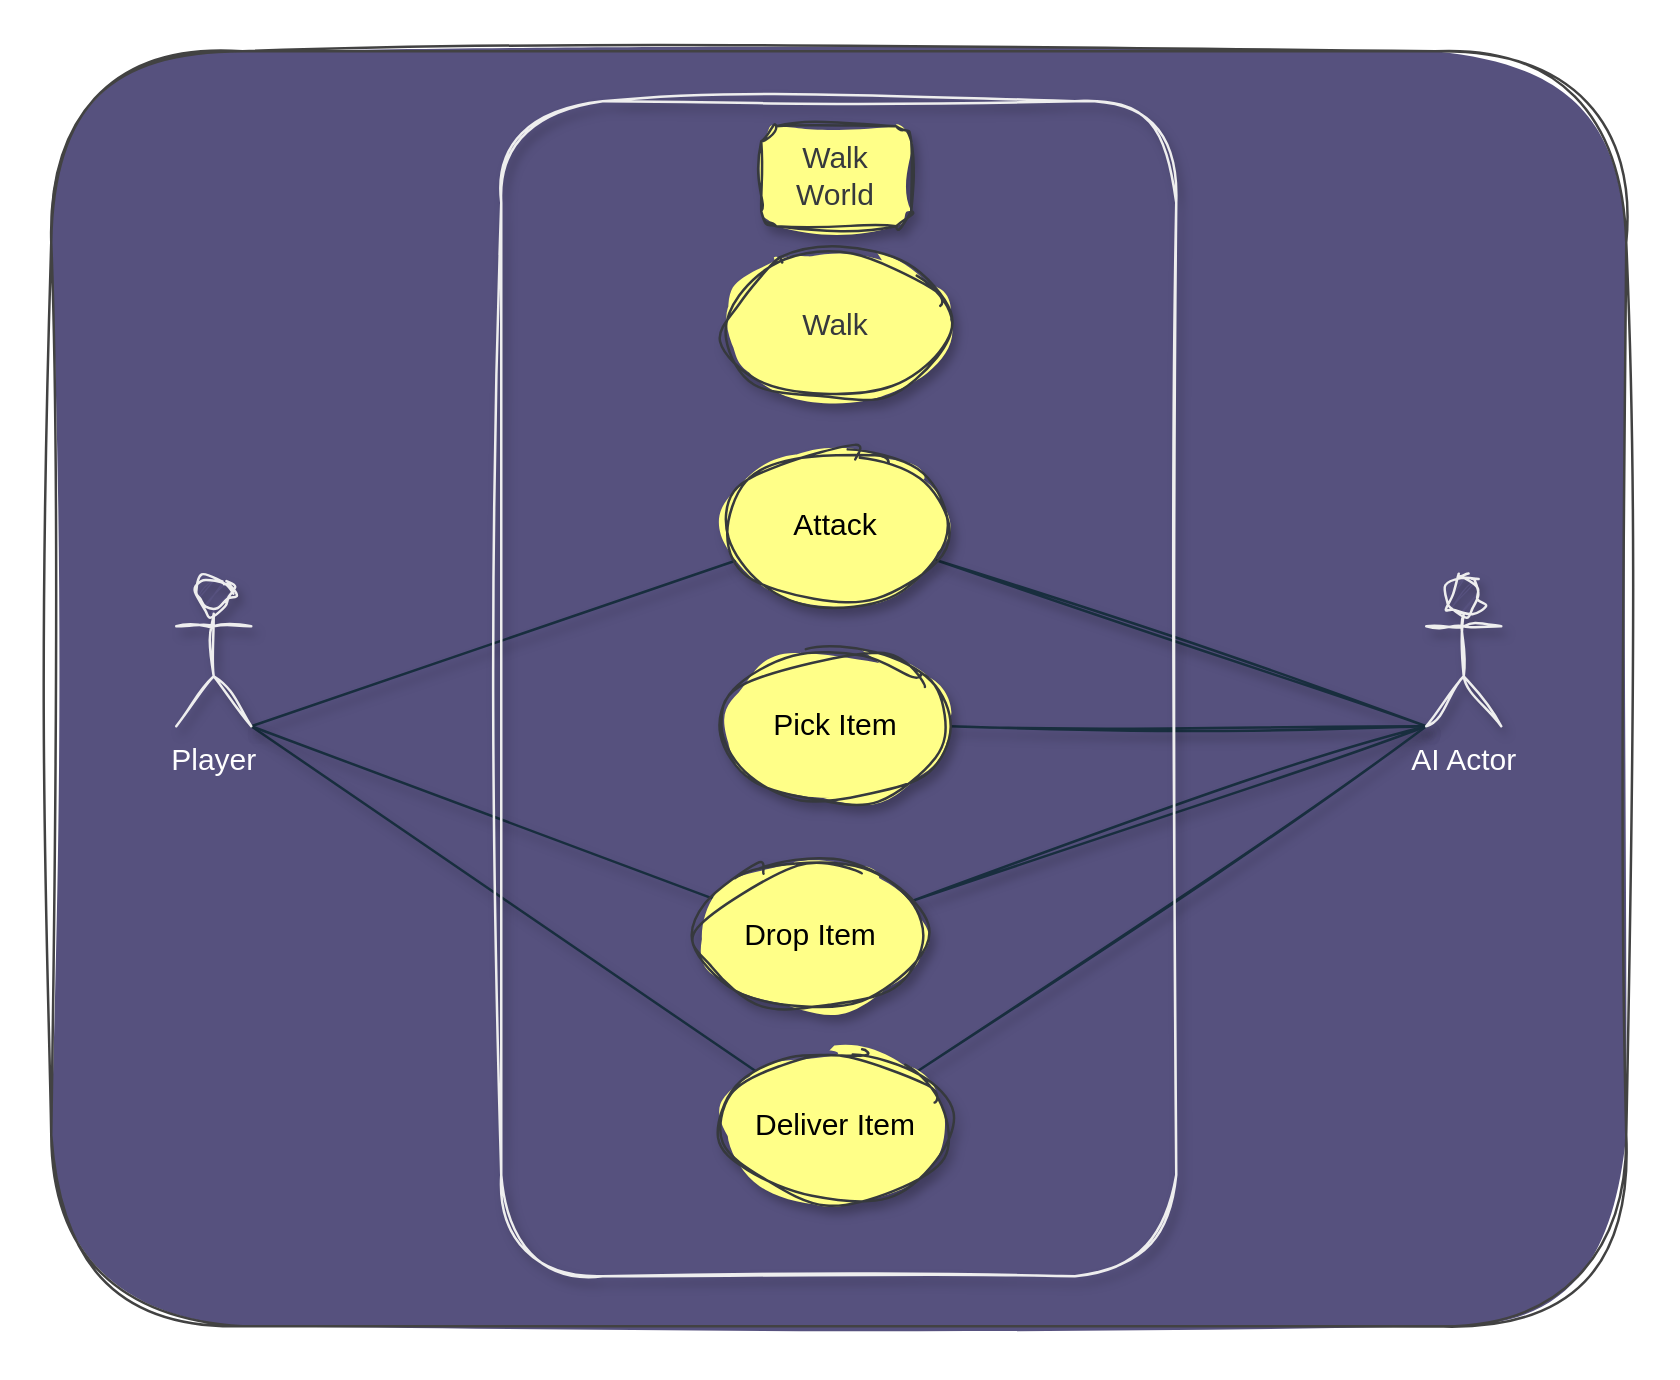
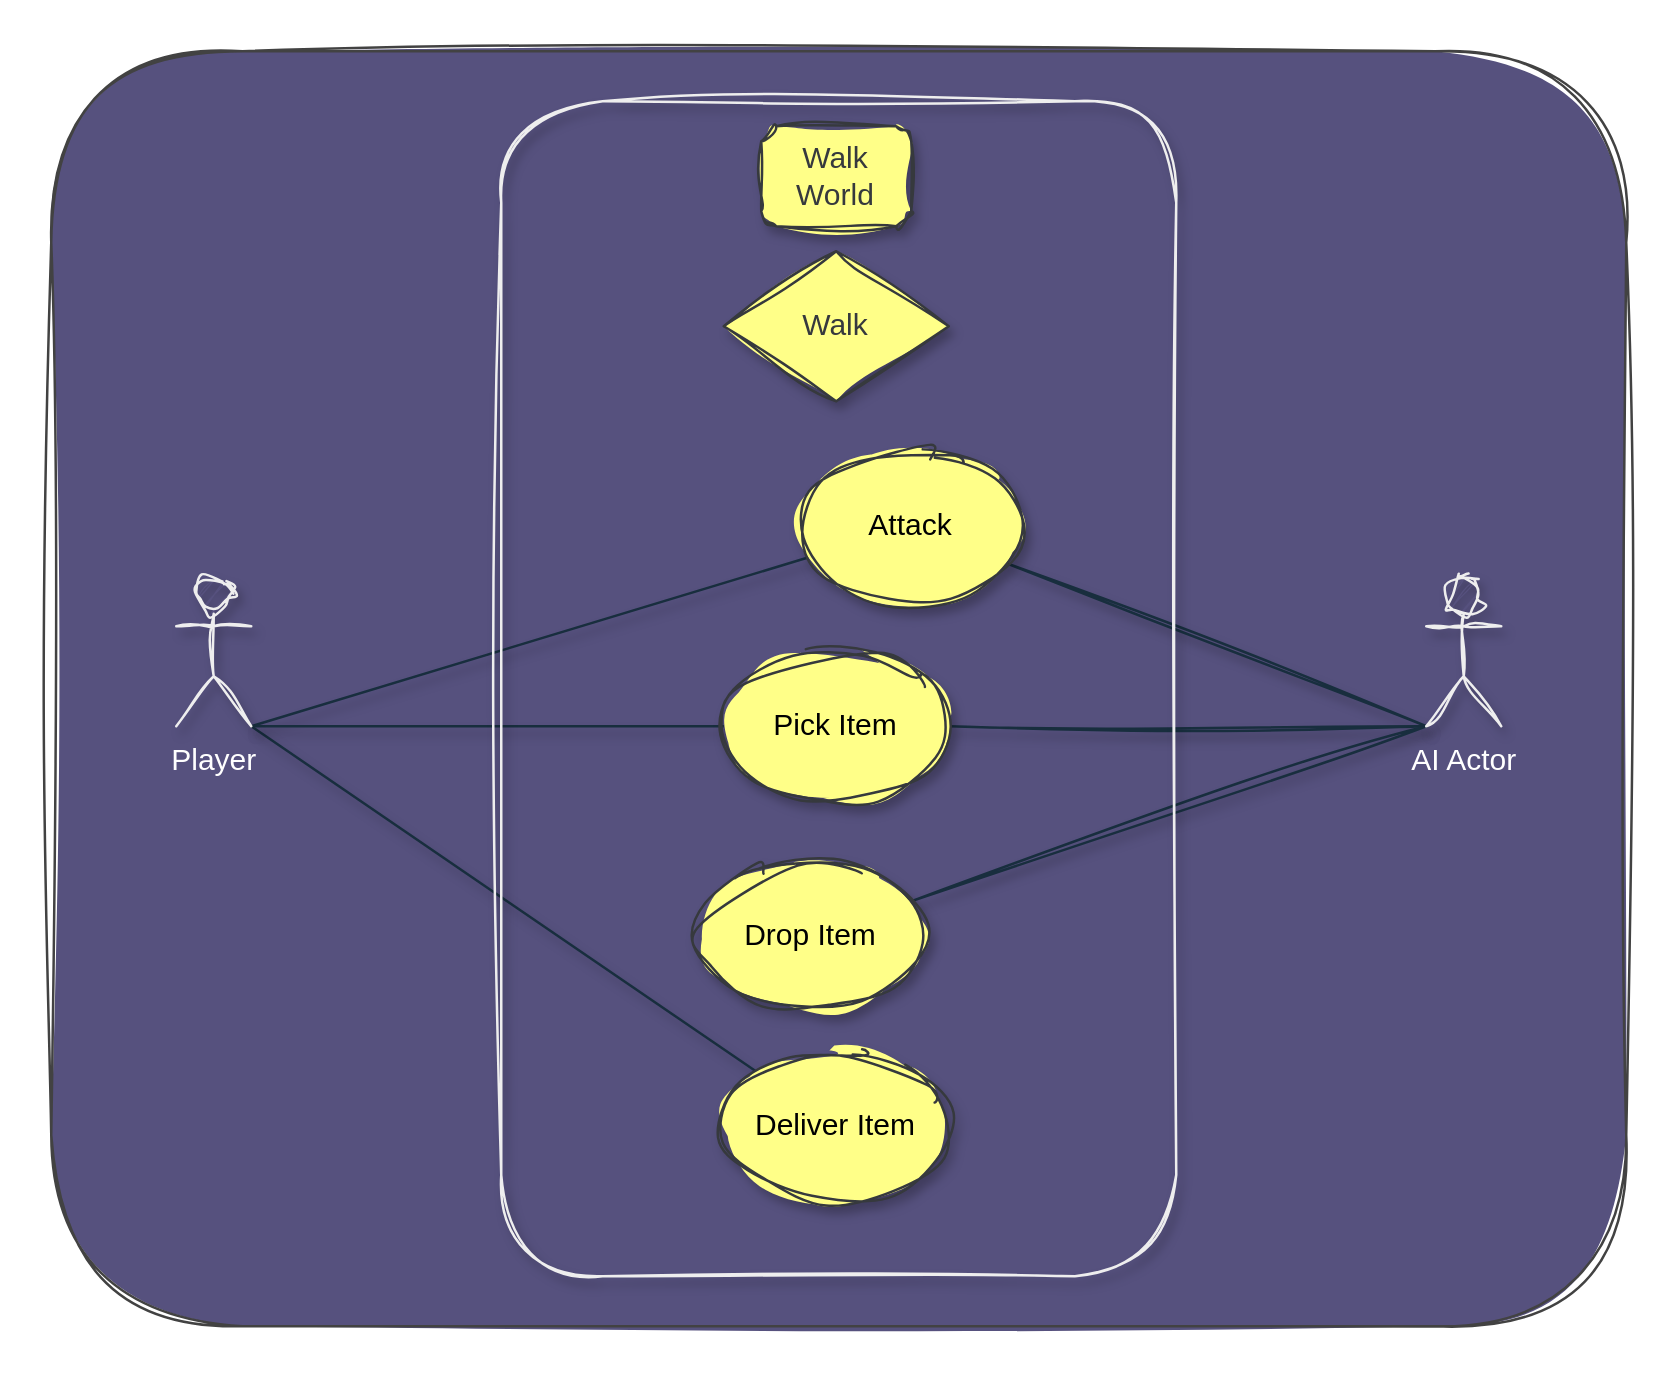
node "Walk": shape ellipse -> diamond
node "Attack": moved (836, 526) -> (911, 526)
edge "Player" -- "Pick Item": added
edge "Player" -- "Drop Item": removed
edge "AI Actor" -- "Deliver Item": removed
